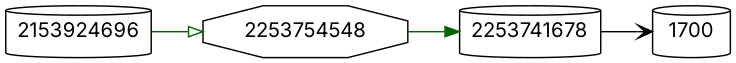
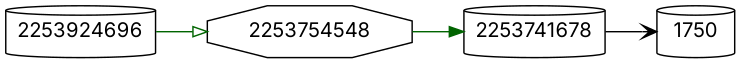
node "2153924696": label "2153924696" -> "2253924696"
node "1700": label "1700" -> "1750"
